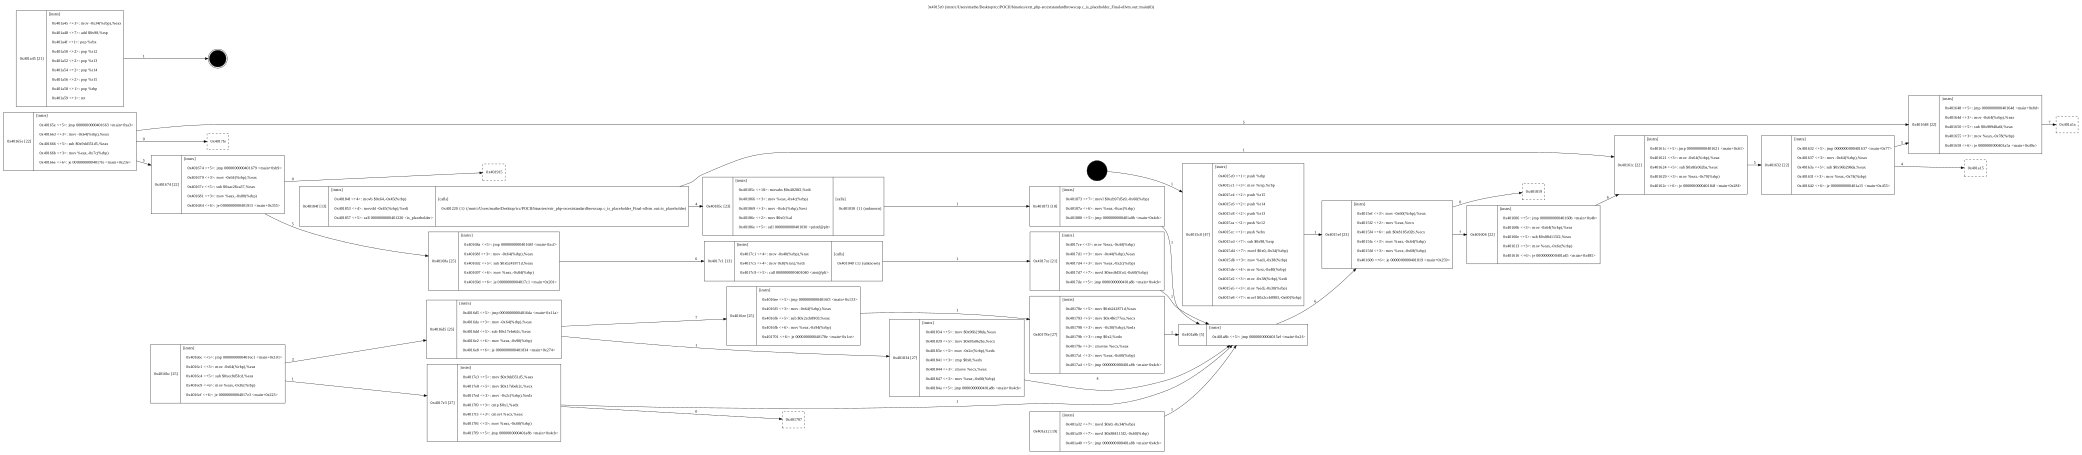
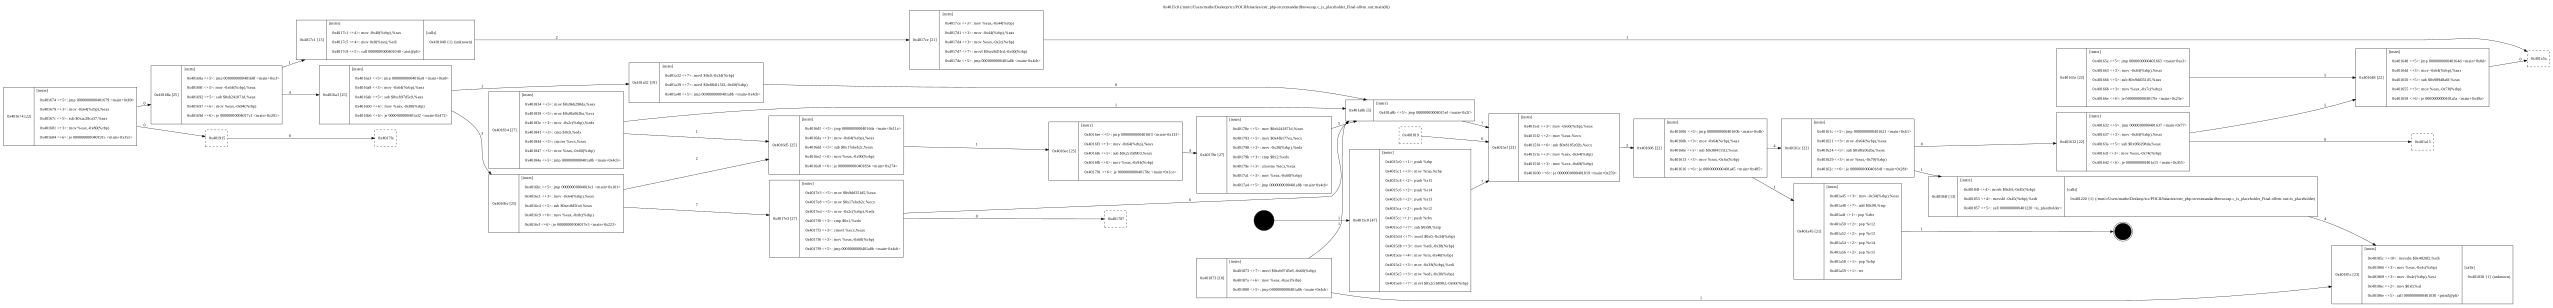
node "0x4016a3 [25]": added
edge "0x401648 [22]" -> "0x401a5a": label " 7" -> " 0"
edge "0x40165e [22]" -> "0x4017fe": now "0x401915" -> "0x4017fe"
edge "0x40184f [13]" -> "0x40161c [22]": reversed
edge "0x40165e [22]" -> "0x401674 [22]": removed, label "5"
edge "0x40161c [22]" -> "0x401632 [22]": label " 5" -> " 0"
edge "0x401632 [22]" -> "0x401a15": label " 4" -> " 0"
edge "0x401606 [22]" -> "0x401a45 [21]": added, label "1"
edge "0x401606 [22]" -> "0x40161c [22]": label " 6" -> " 4"
edge "0x4015ef [23]" -> "0x401819": reversed
edge "0x40185c [23]" -> "0x401873 [18]": reversed
edge "0x401674 [22]" -> "0x40168a [25]": label " 5" -> " 0"
edge "0x4015c0 [47]" -> "0x4015ef [23]": label " 1" -> " 7"
edge "0x4015ef [23]" -> "0x401606 [22]": label " 7" -> " 5"
edge "0x40168a [25]" -> "0x4017c1 [13]": label " 6" -> " 1"
edge "0x4017c1 [13]" -> "0x4017ce [21]": label " 1" -> " 2"
edge "0x401a8b [5]" -> "0x4015ef [23]": label " 6" -> " 7"
edge "0x4016ee [25]" -> "0x40178e [27]": label " 1" -> " 4"
edge "0x4017ce [21]" -> "0x401a8b [5]": now "0x4017ce [21]" -> "0x401a5a"
edge "0x4016d5 [25]" -> "0x4016ee [25]": label " 7" -> " 1"
edge "0x40178e [27]" -> "0x401a8b [5]": label " 1" -> " 5"
edge "0x4016d5 [25]" -> "0x401834 [27]": reversed
edge "0x4016bc [25]" -> "0x4016d5 [25]": label " 3" -> " 2"
edge "0x4016bc [25]" -> "0x4017e3 [27]": label " 1" -> " 7"
edge "0x401834 [27]" -> "0x401a8b [5]": label " 4" -> " 1"
edge "0x4017e3 [27]" -> "0x401a8b [5]": label " 1" -> " 6"
edge "0x401a32 [19]" -> "0x401a8b [5]": label " 1" -> " 8"
